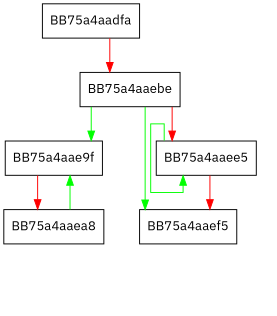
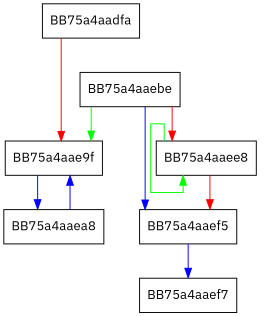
edge "BB75a4aadfa" -> "BB75a4aaebe": now "BB75a4aadfa" -> "BB75a4aae9f"
edge "BB75a4aaebe" -> "BB75a4aaef5": color green -> blue
node "BB75a4aaee5": label "BB75a4aaee5" -> "BB75a4aaee8"
edge "BB75a4aae9f" -> "BB75a4aaea8": color red -> blue
edge "BB75a4aaea8" -> "BB75a4aae9f": color green -> blue
node "BB75a4aaef7": added
